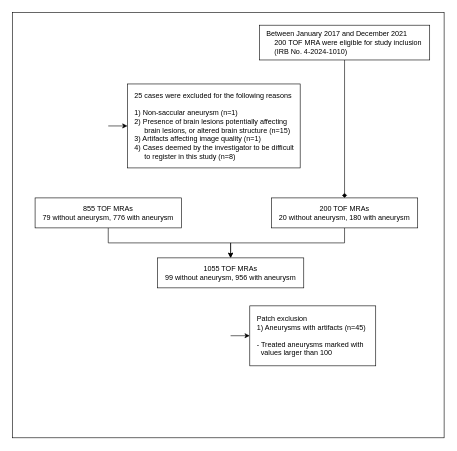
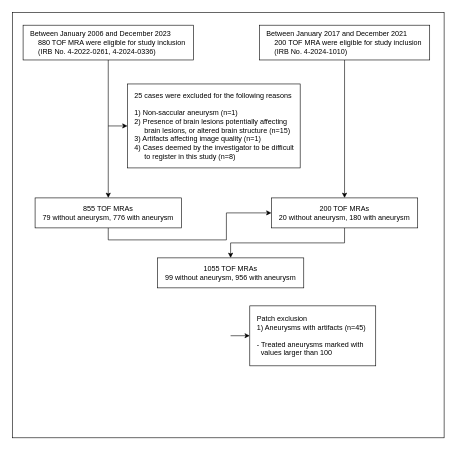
node "Between January 2006 and December 2023 880 TOF MRA were eligible for study inclusion (IRB No. 4-2022-0261, 4-2024-0336)": added
edge "Between January 2006 and December 2023 880 TOF MRA were eligible for study inclusion (IRB No. 4-2022-0261, 4-2024-0336)" -> "855 TOF MRAs 79 without aneurysm, 776 with aneurysm": added
edge "Between January 2017 and December 2021 200 TOF MRA were eligible for study inclusion (IRB No. 4-2024-1010)" -> "200 TOF MRAs 20 without aneurysm, 180 with aneurysm": arrowhead diamond -> classic
edge "855 TOF MRAs 79 without aneurysm, 776 with aneurysm" -> "1055 TOF MRAs 99 without aneurysm, 956 with aneurysm": now "855 TOF MRAs 79 without aneurysm, 776 with aneurysm" -> "200 TOF MRAs 20 without aneurysm, 180 with aneurysm"
